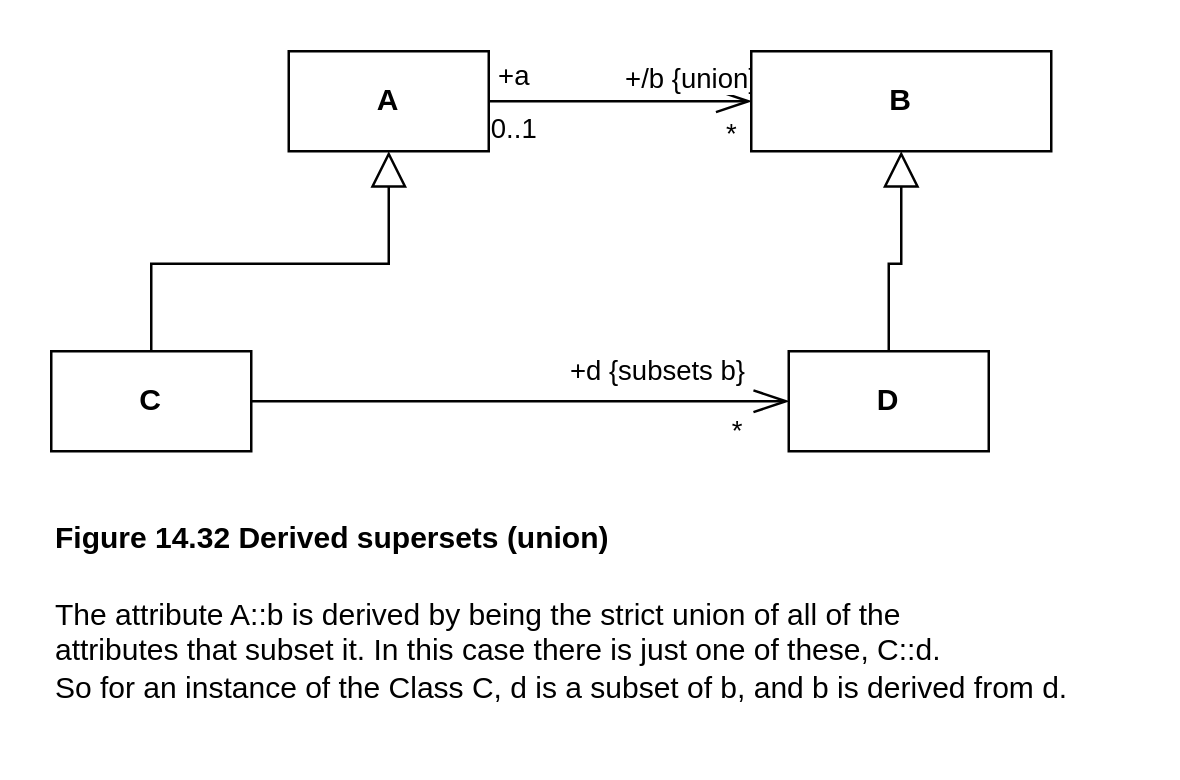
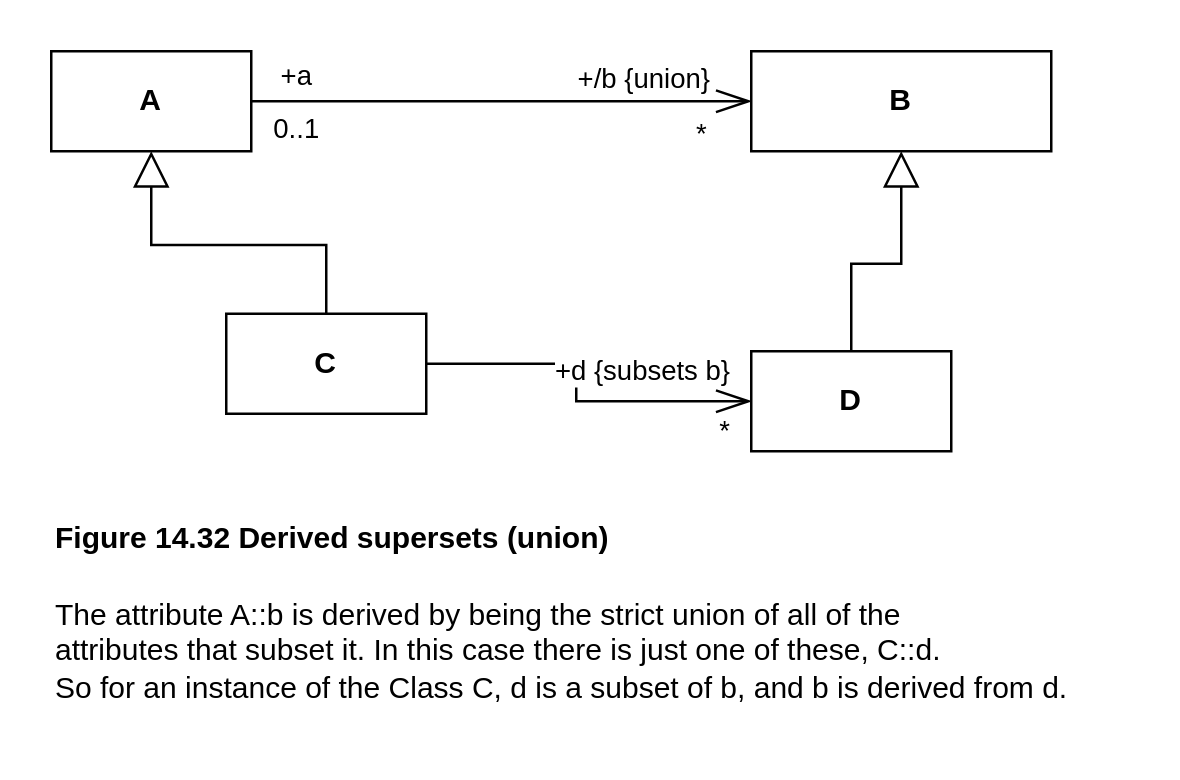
node "A": moved (389, 101) -> (151, 101)
node "C": moved (151, 401) -> (326, 364)
node "D": moved (889, 401) -> (851, 401)
